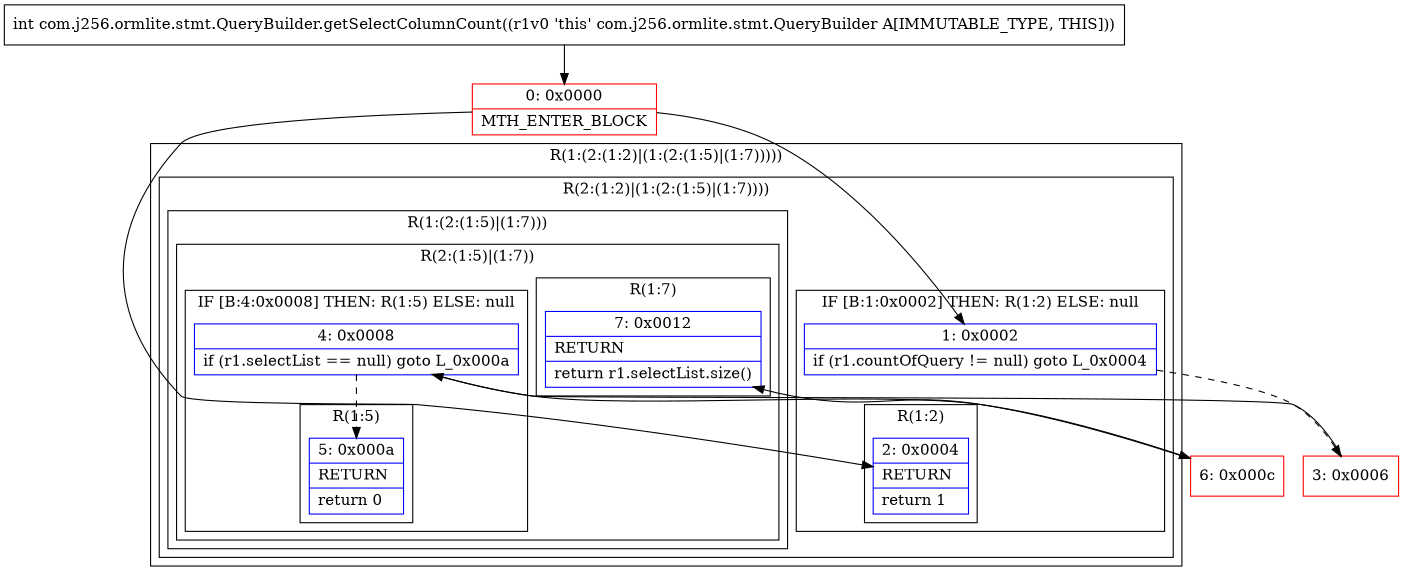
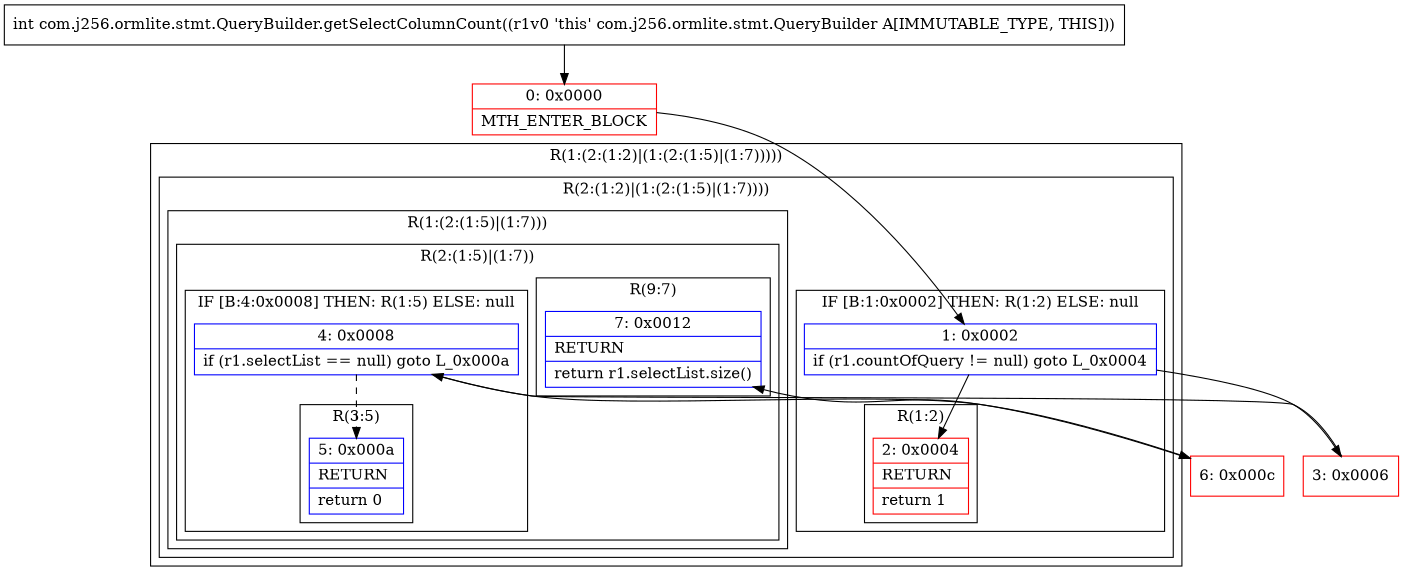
cluster "R(1:7)": label "R(1:7)" -> "R(9:7)"
edge "1: 0x0002" -> "3: 0x0006": style dashed -> solid
edge "0: 0x0000" -> "2: 0x0004": now "1: 0x0002" -> "2: 0x0004"
cluster "R(1:5)": label "R(1:5)" -> "R(3:5)"
node "2: 0x0004": color blue -> red
